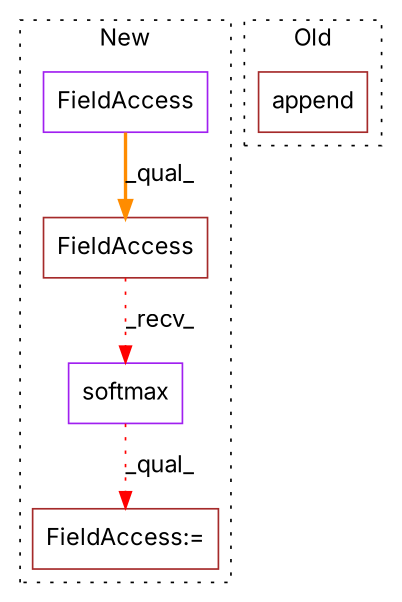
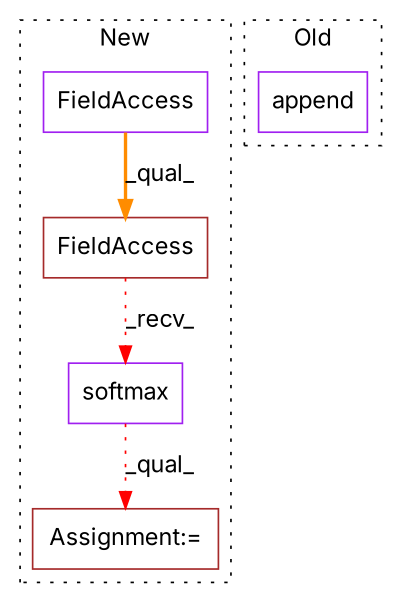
node "append": color brown -> purple
node "FieldAccess:=": label "FieldAccess:=" -> "Assignment:="
